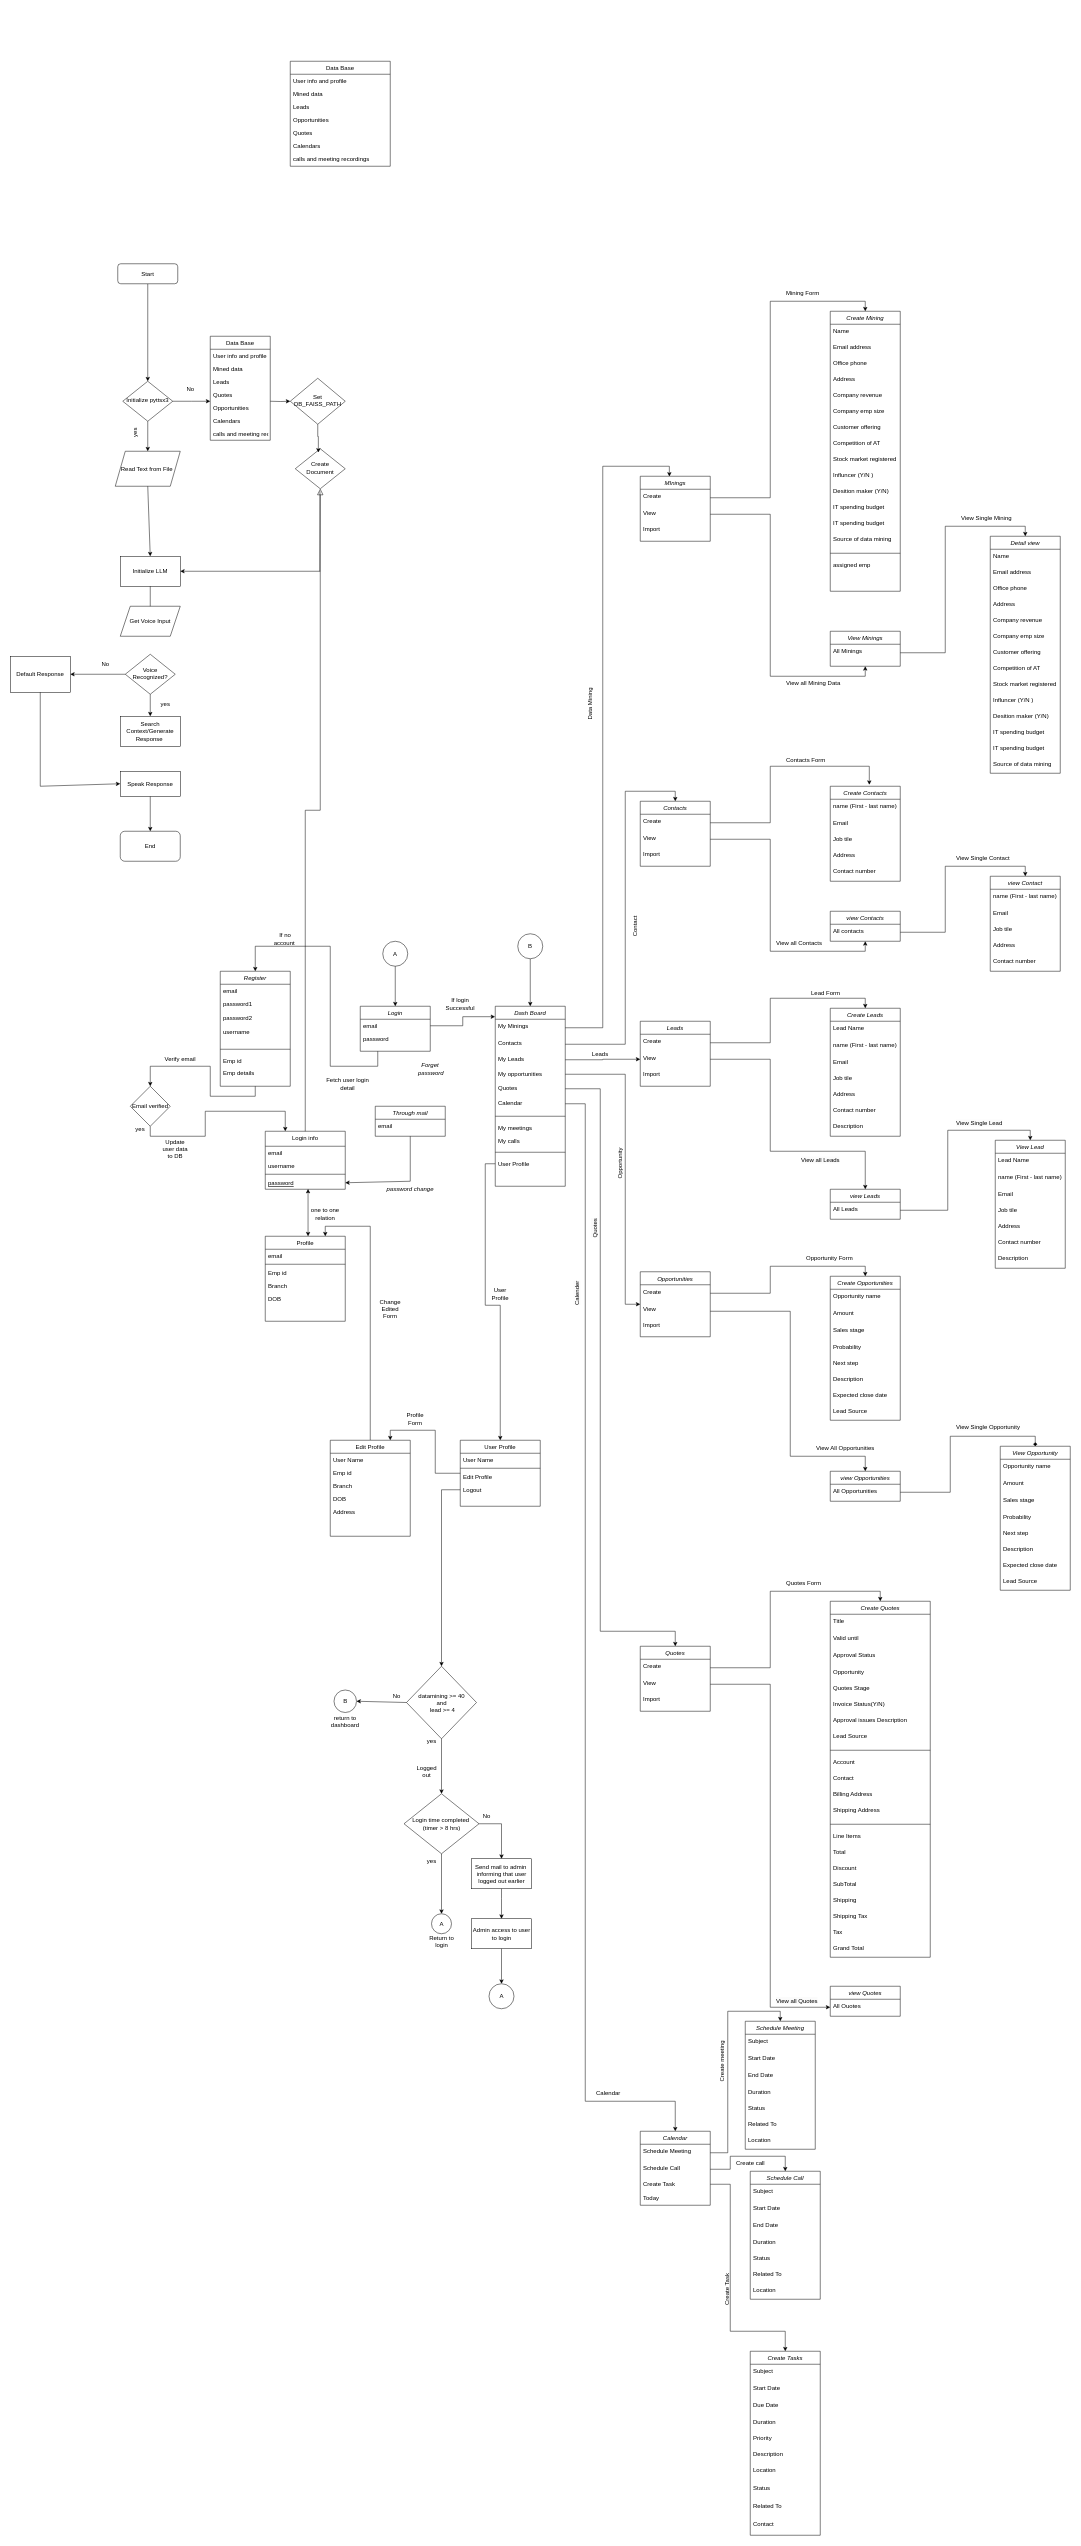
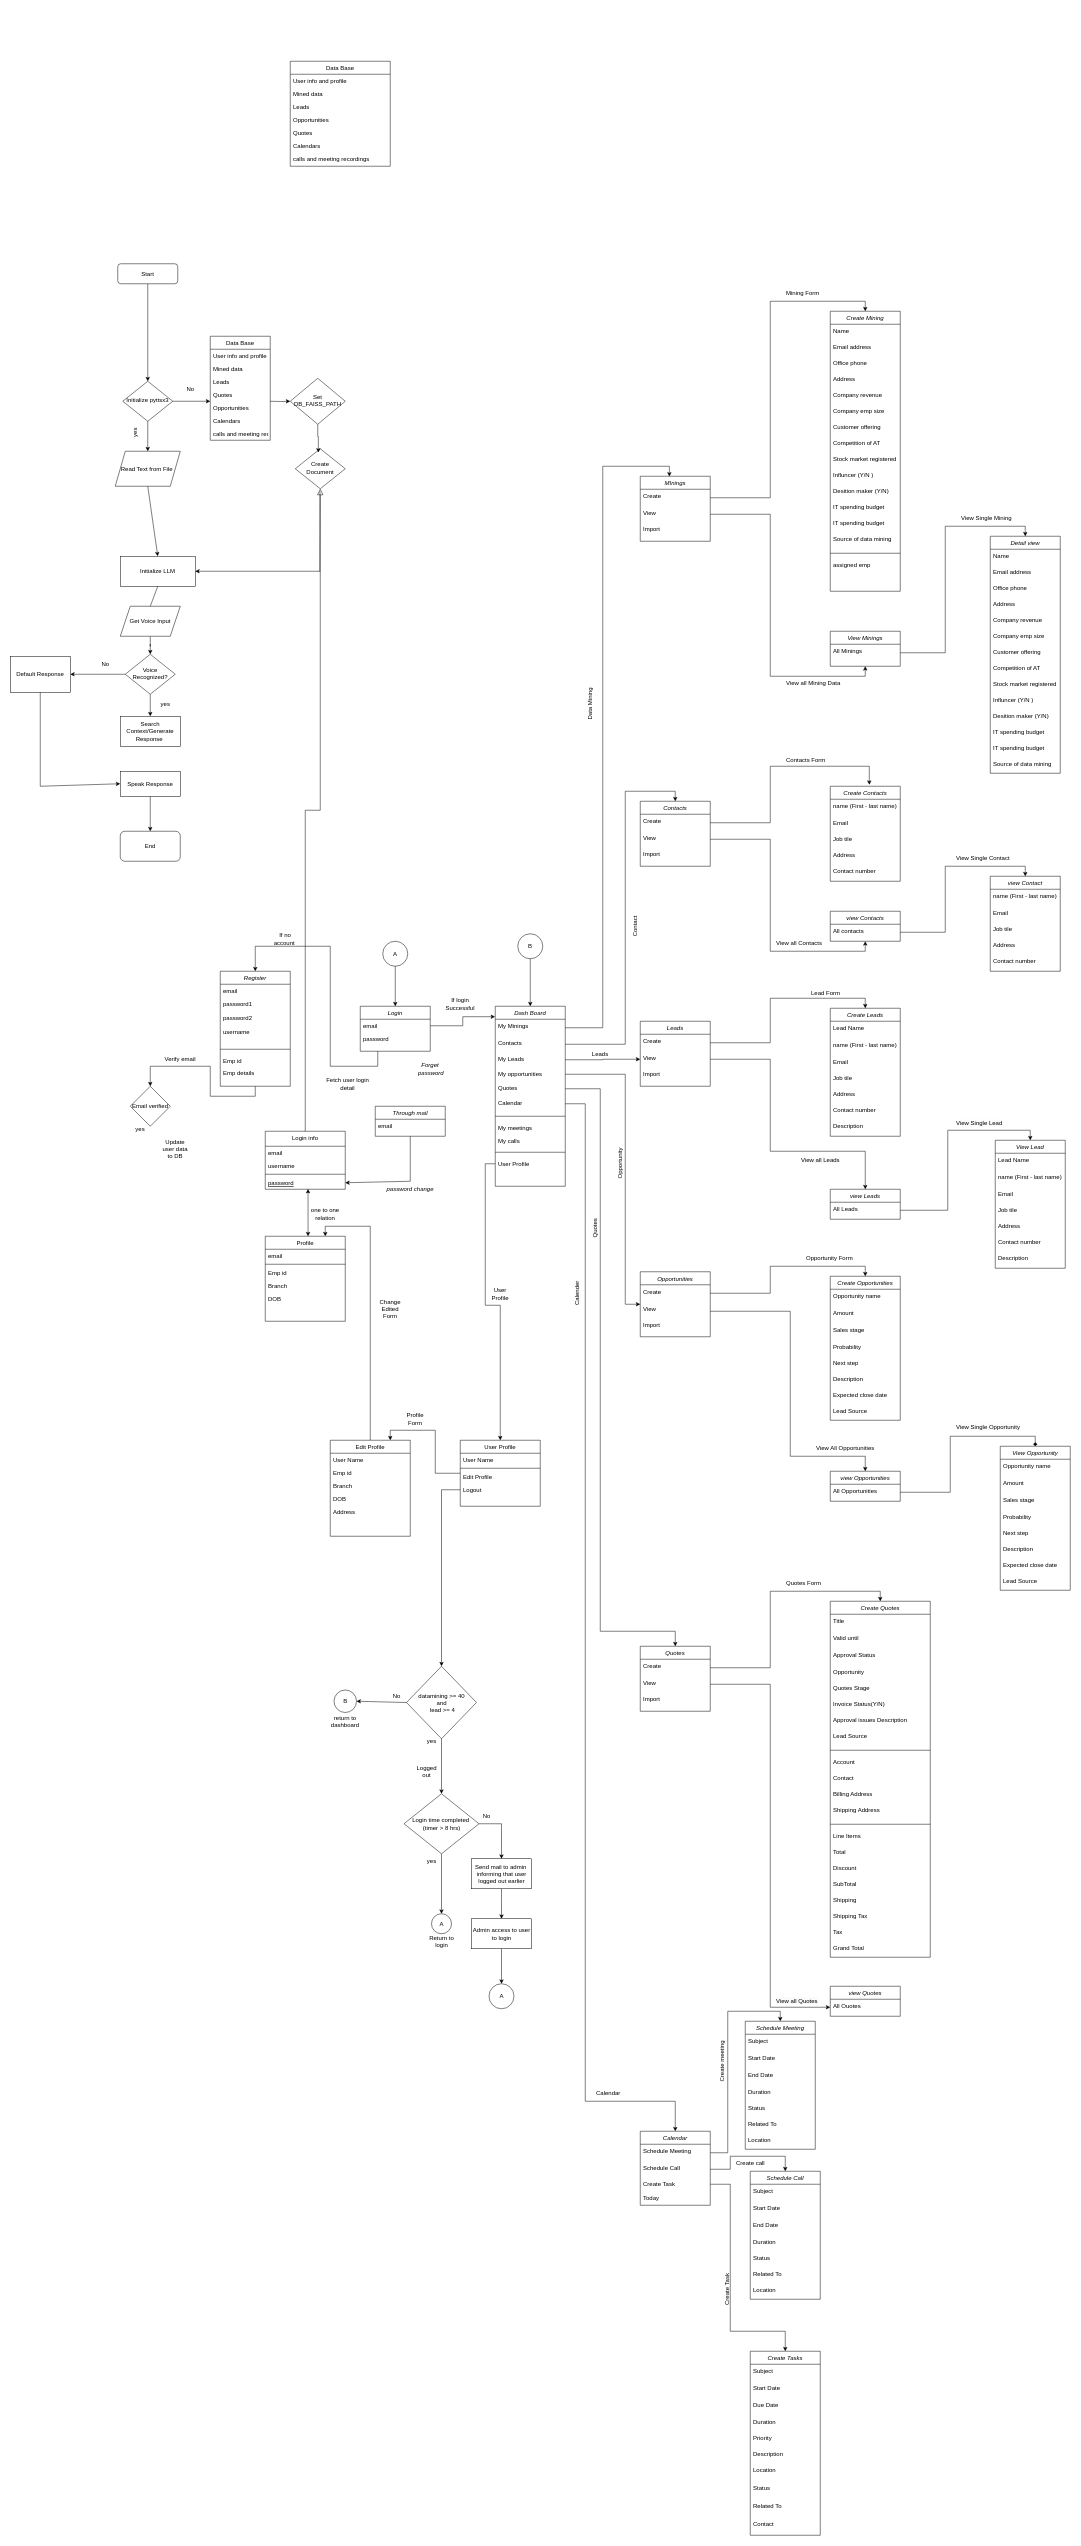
node "Initialize LLM": size 60x30 -> 75x30
edge "Get Voice Input" -> "Voice Recognized?": added
edge "Email verified" -> "Login info": removed
